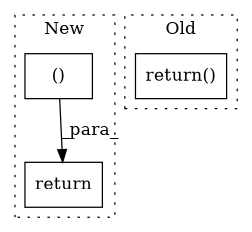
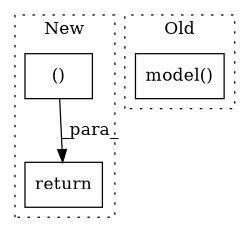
node "return()": label "return()" -> "model()"
